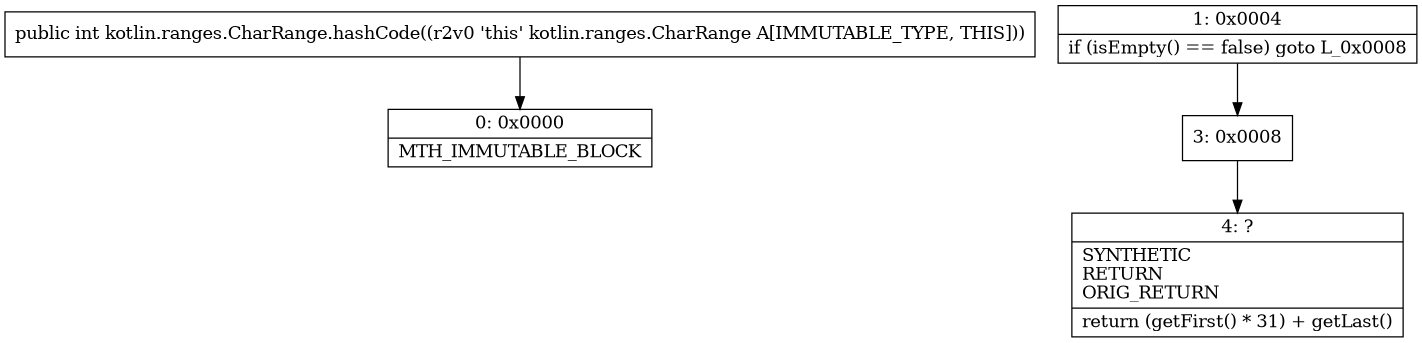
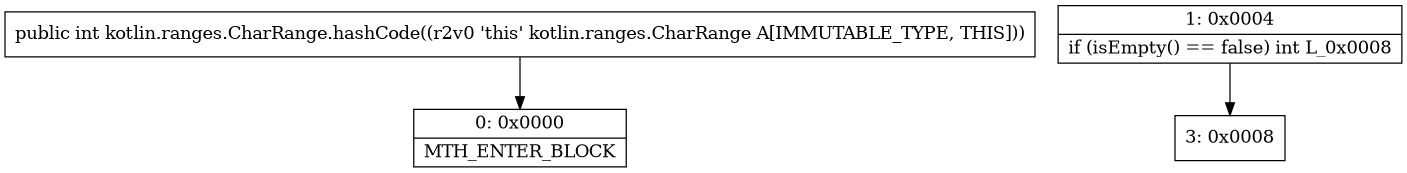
node "1: 0x0004": text "if (isEmpty() == false) goto L_0x0008" -> "if (isEmpty() == false) int L_0x0008"
node "0: 0x0000": text "MTH_IMMUTABLE_BLOCK" -> "MTH_ENTER_BLOCK"
node "4: ?": removed
